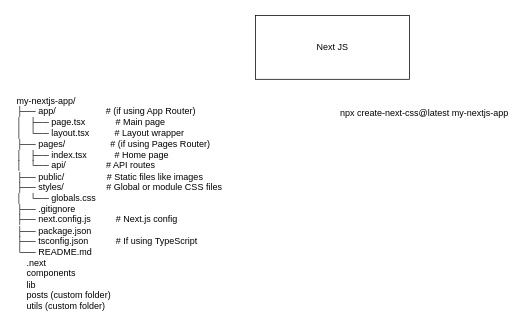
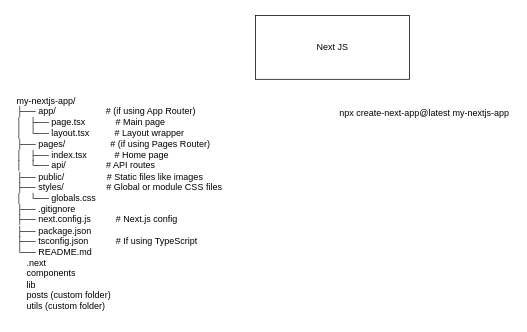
node "npx create-next-css@latest my-nextjs-app": label "npx create-next-css@latest my-nextjs-app" -> "npx create-next-app@latest my-nextjs-app"
